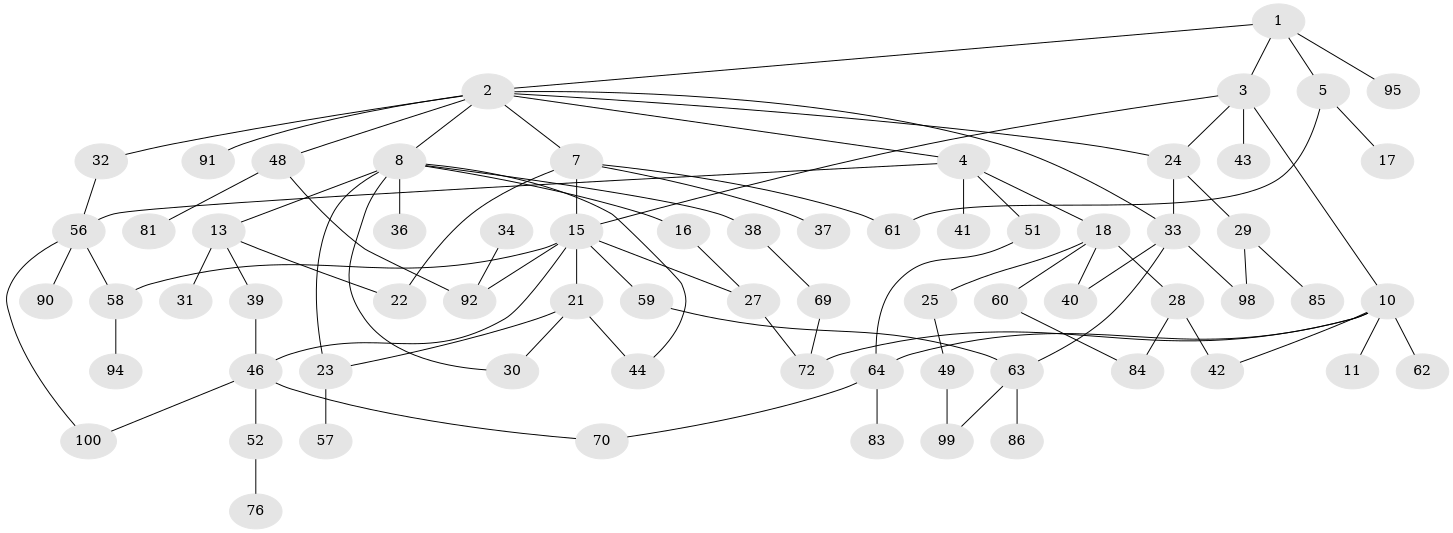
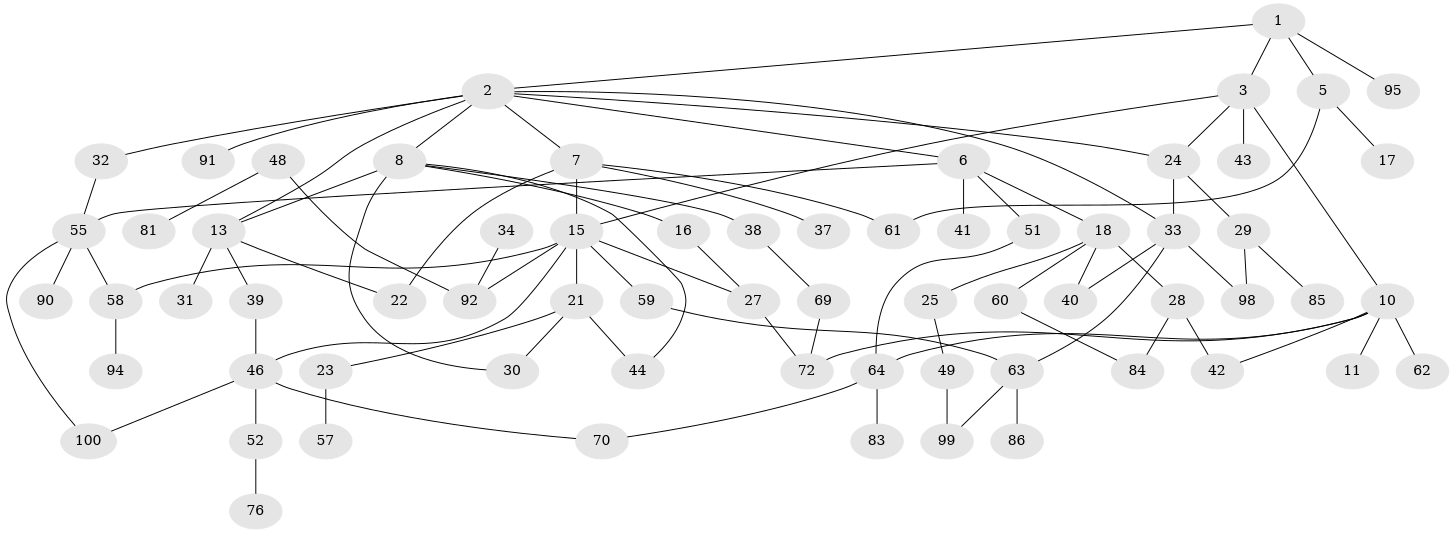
edge "2" -- "48": now "2" -- "13"
node "4": label "4" -> "6"
node "56": label "56" -> "55"
node "36": removed
edge "8" -- "23": removed
